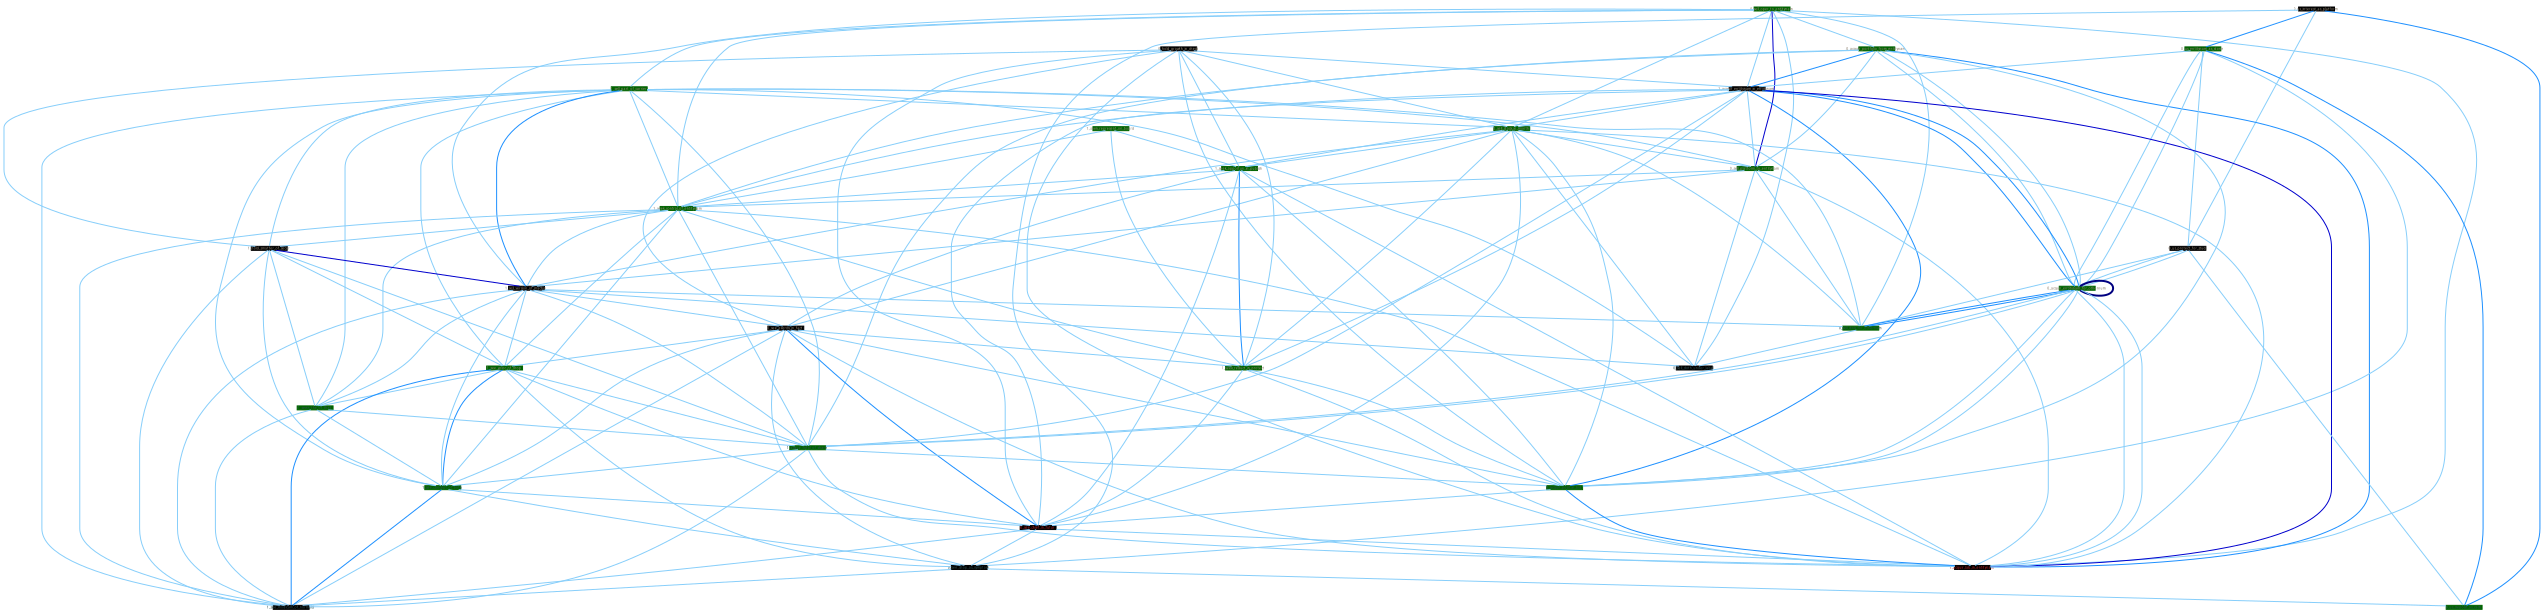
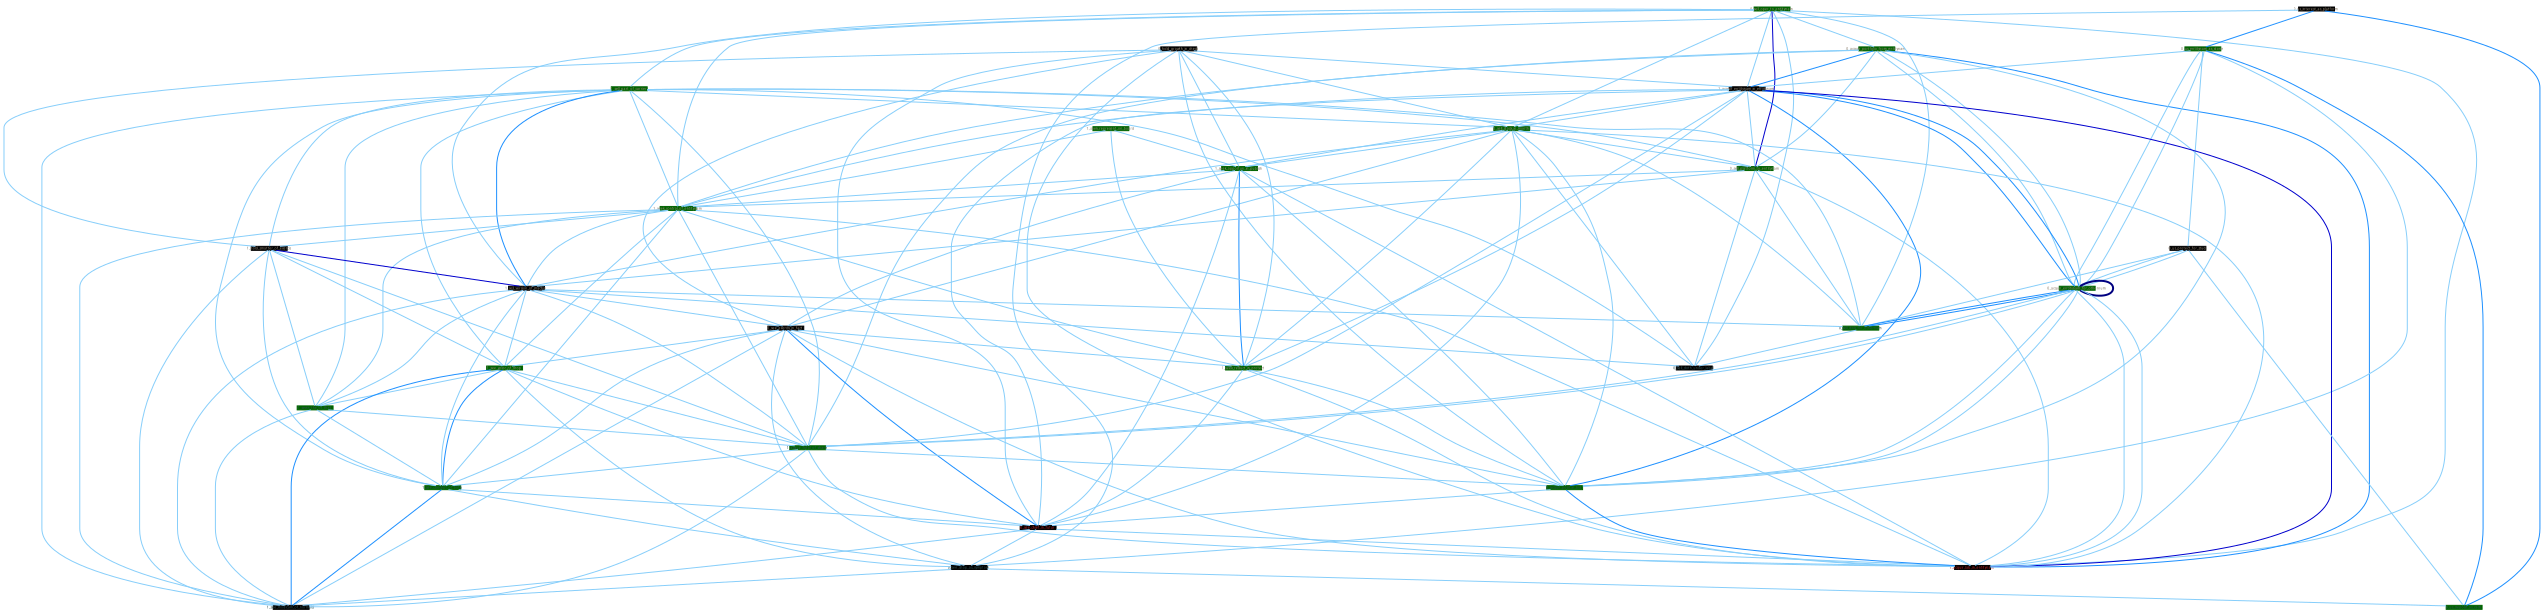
edge "0_us_interest_as_platform" -- "0_us_protect_for_studi": removed
node "1_hold_smatter_of_secur": label "1_hold_smatter_of_secur" -> "1_hold_smatter_of_exercis"
